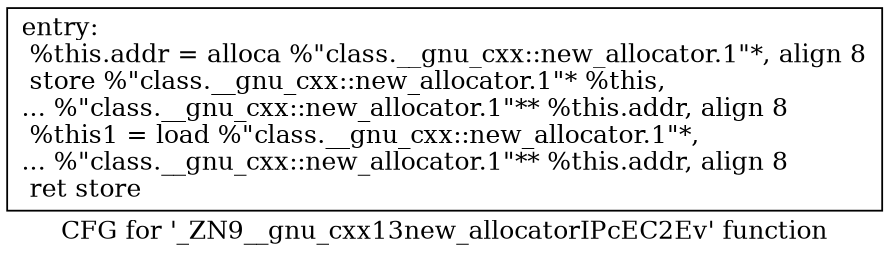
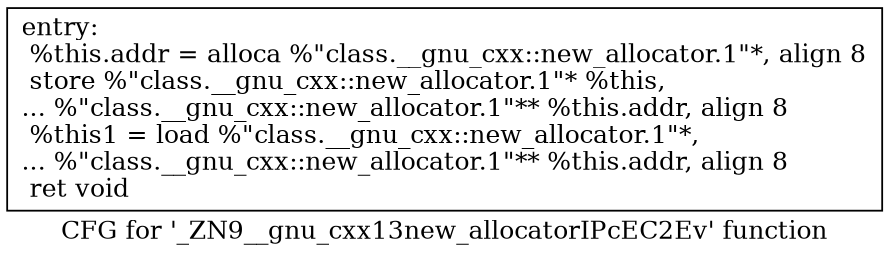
node "entry:": text "ret store" -> "ret void"
